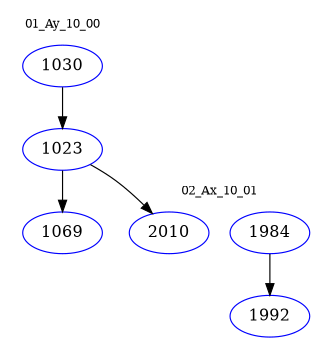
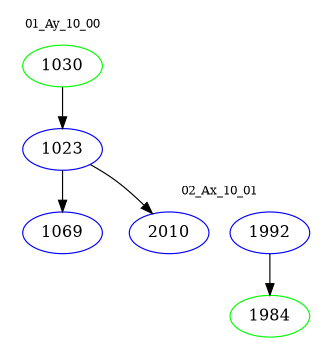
node "1030": color blue -> green
node "1984": color blue -> green
edge "1984" -> "1992": reversed
